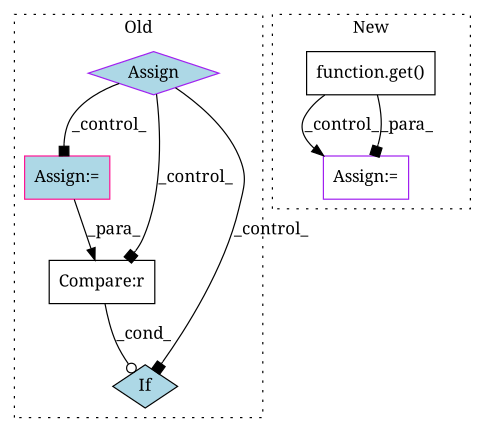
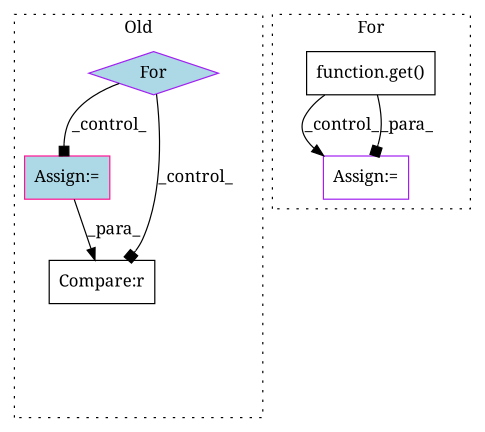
cluster "New": label "New" -> "For"
node "Assign": label "Assign" -> "For"
node "If": removed
